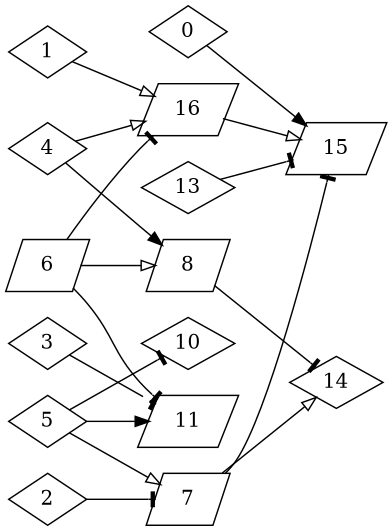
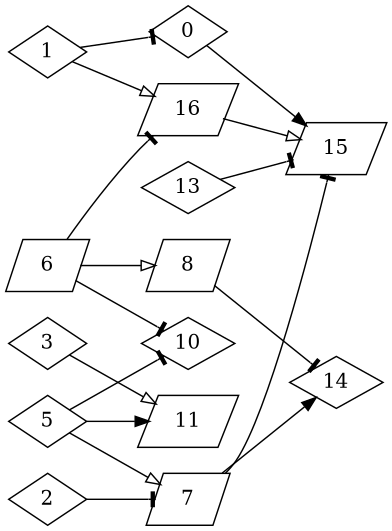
edge "1" -> "0": added
node "4": removed
edge "6" -> "11": now "6" -> "10"
edge "3" -> "11": arrowhead tee -> onormal
edge "7" -> "14": arrowhead onormal -> normal
